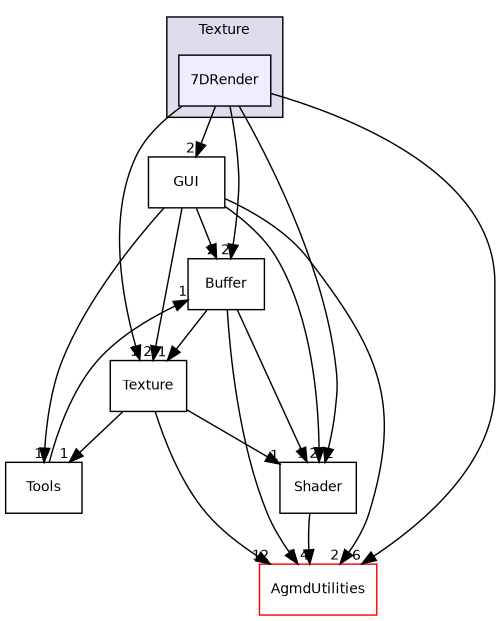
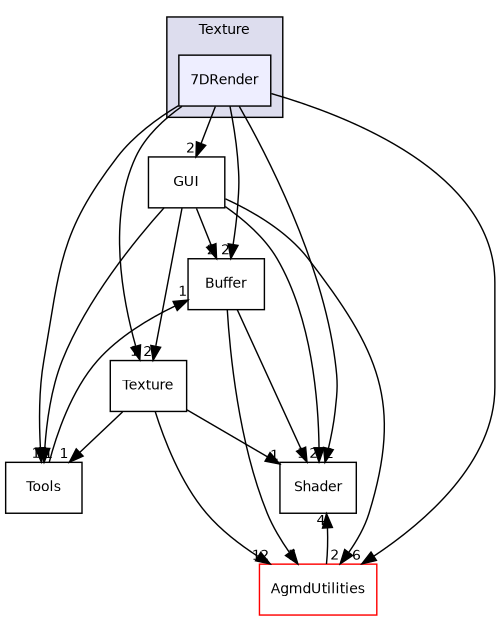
edge "7DRender" -> "Tools": added
edge "Buffer" -> "Texture": removed
edge "Shader" -> "AgmdUtilities": reversed
